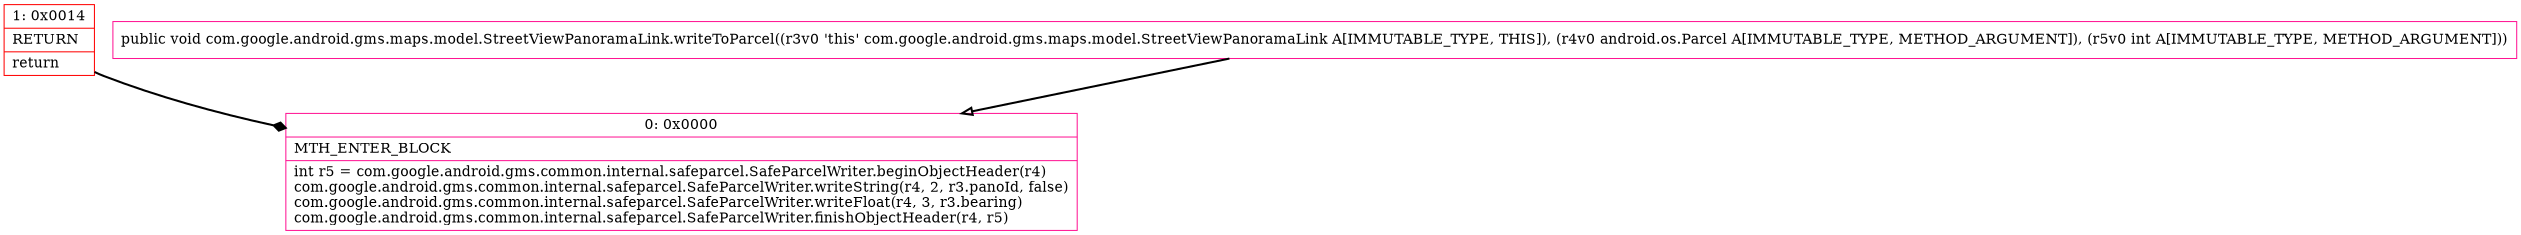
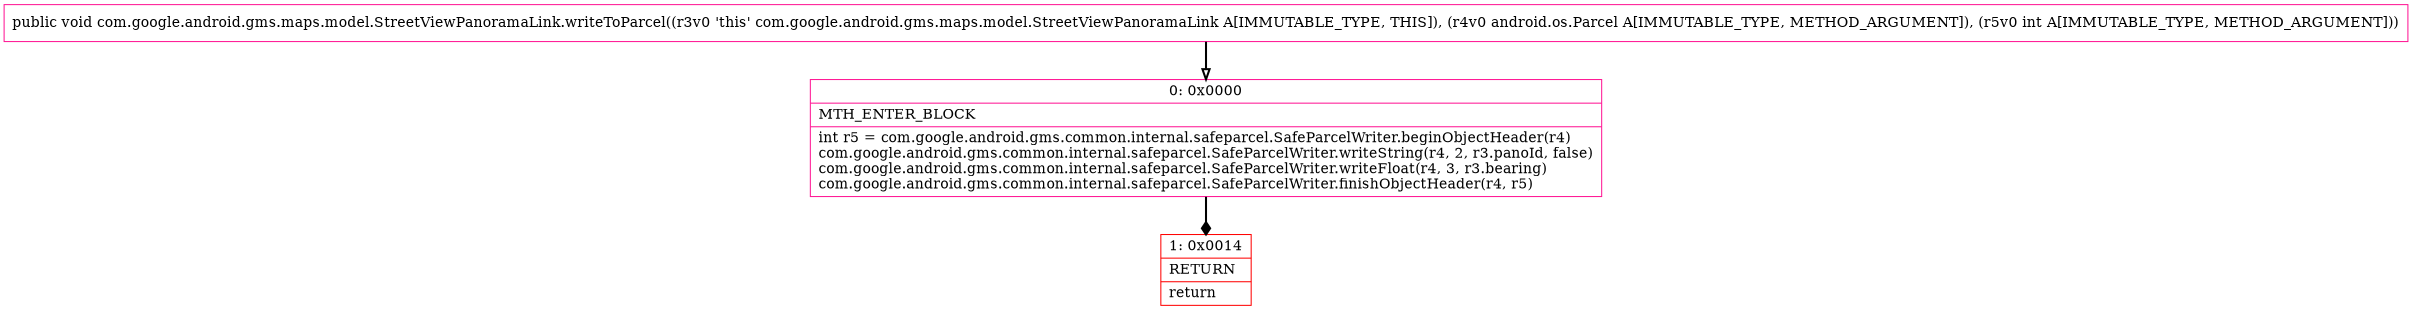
edge "1: 0x0014" -> "0: 0x0000": reversed
